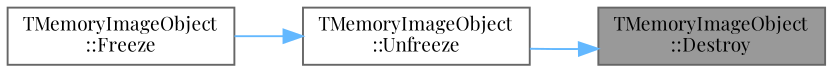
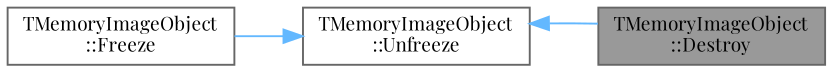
edge "TMemoryImageObject ::Unfreeze" -> "TMemoryImageObject ::Destroy": reversed
